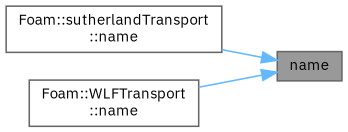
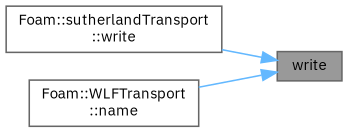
node "Foam::sutherlandTransport ::name": label "Foam::sutherlandTransport ::name" -> "Foam::sutherlandTransport ::write"
node "name": label "name" -> "write"
